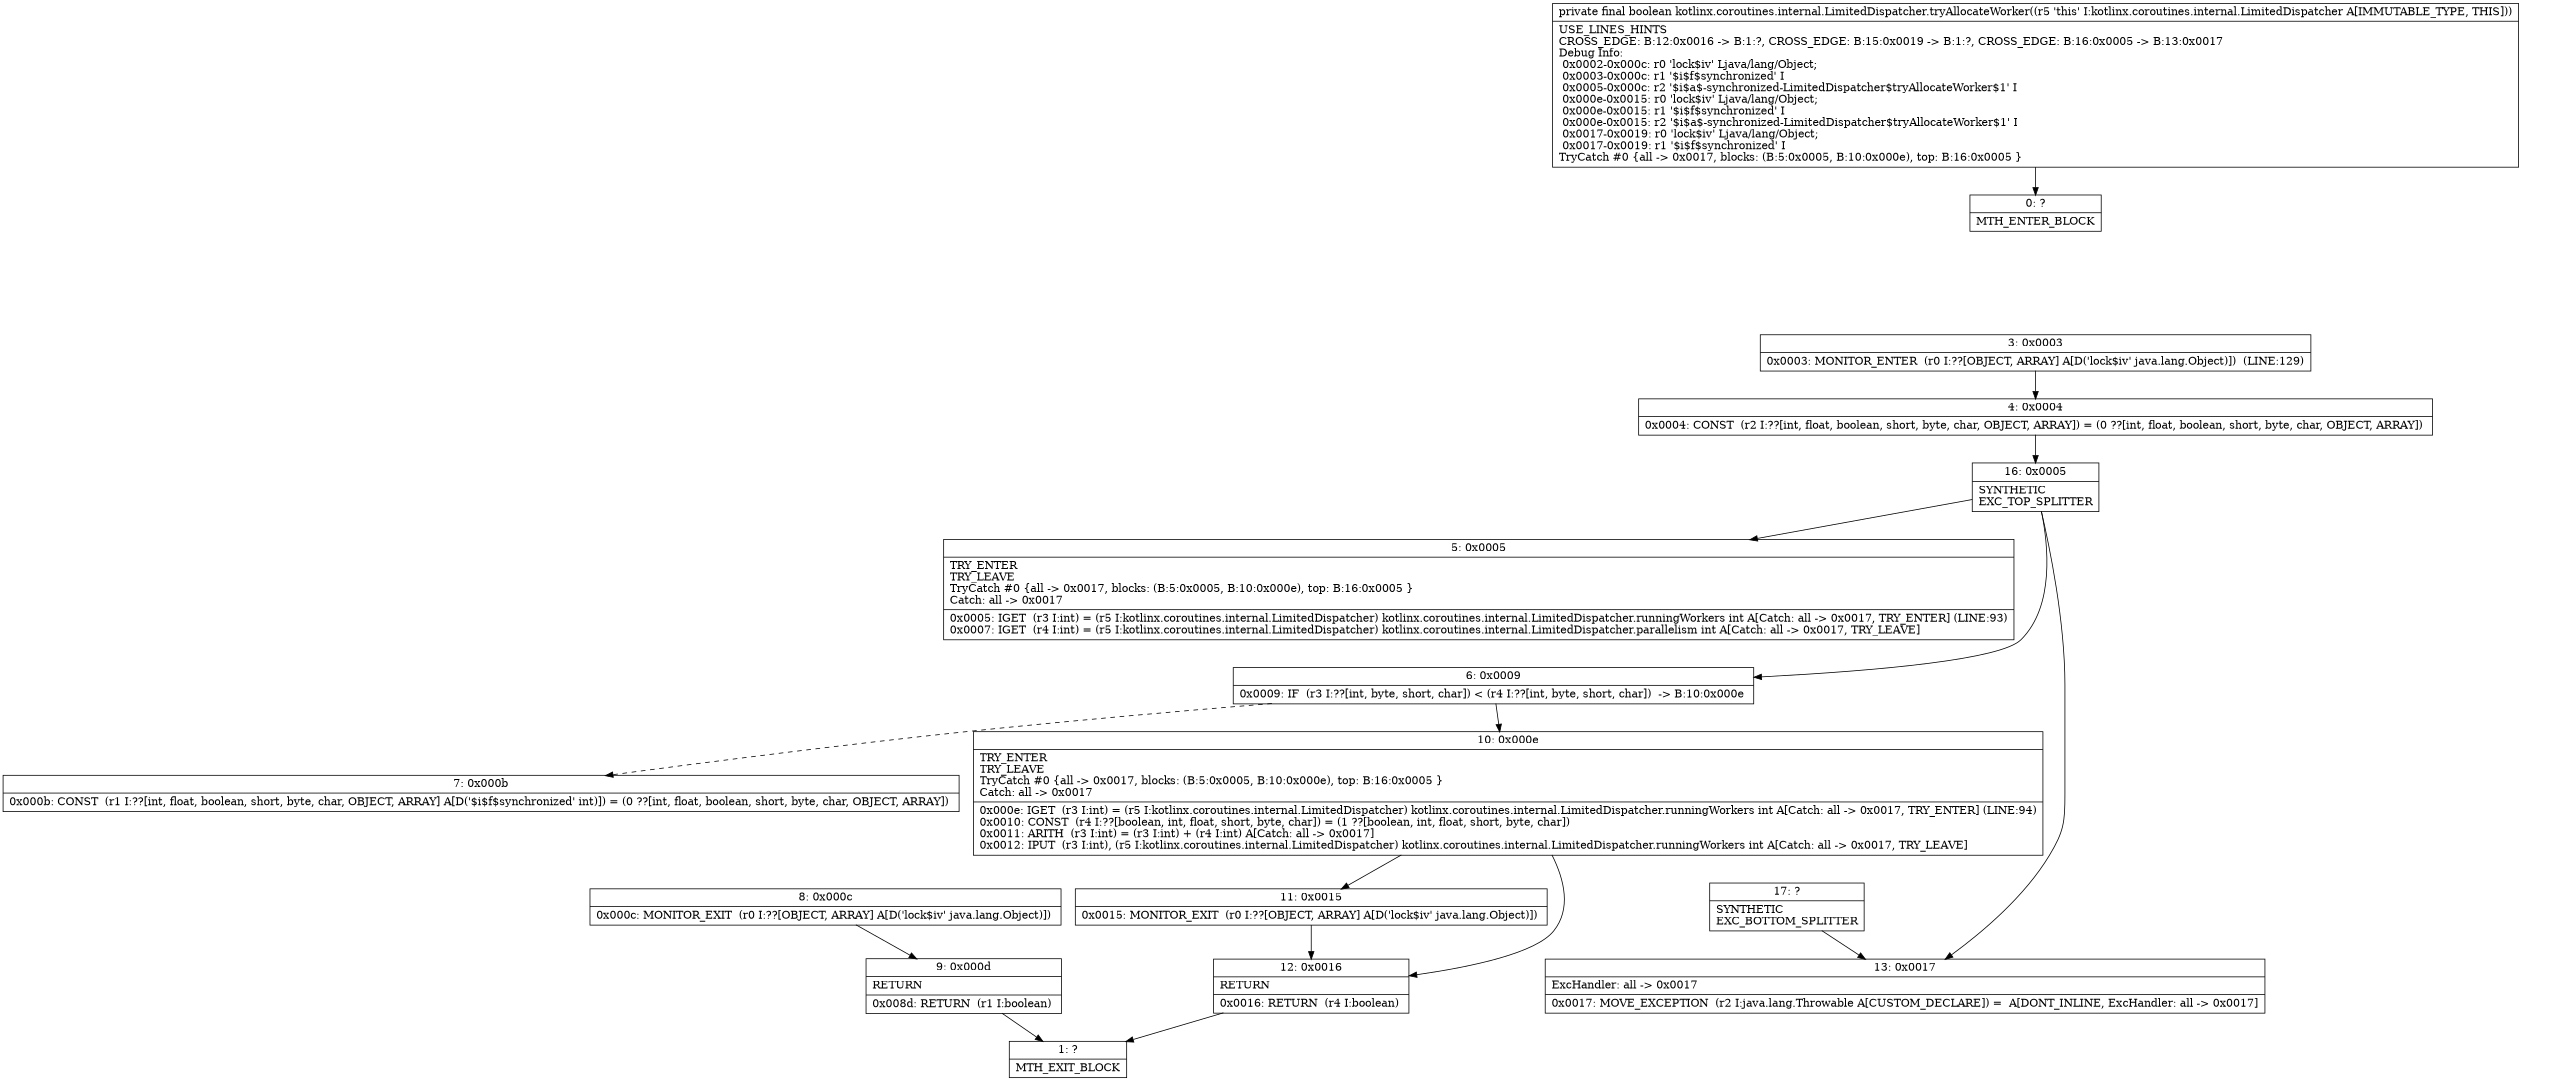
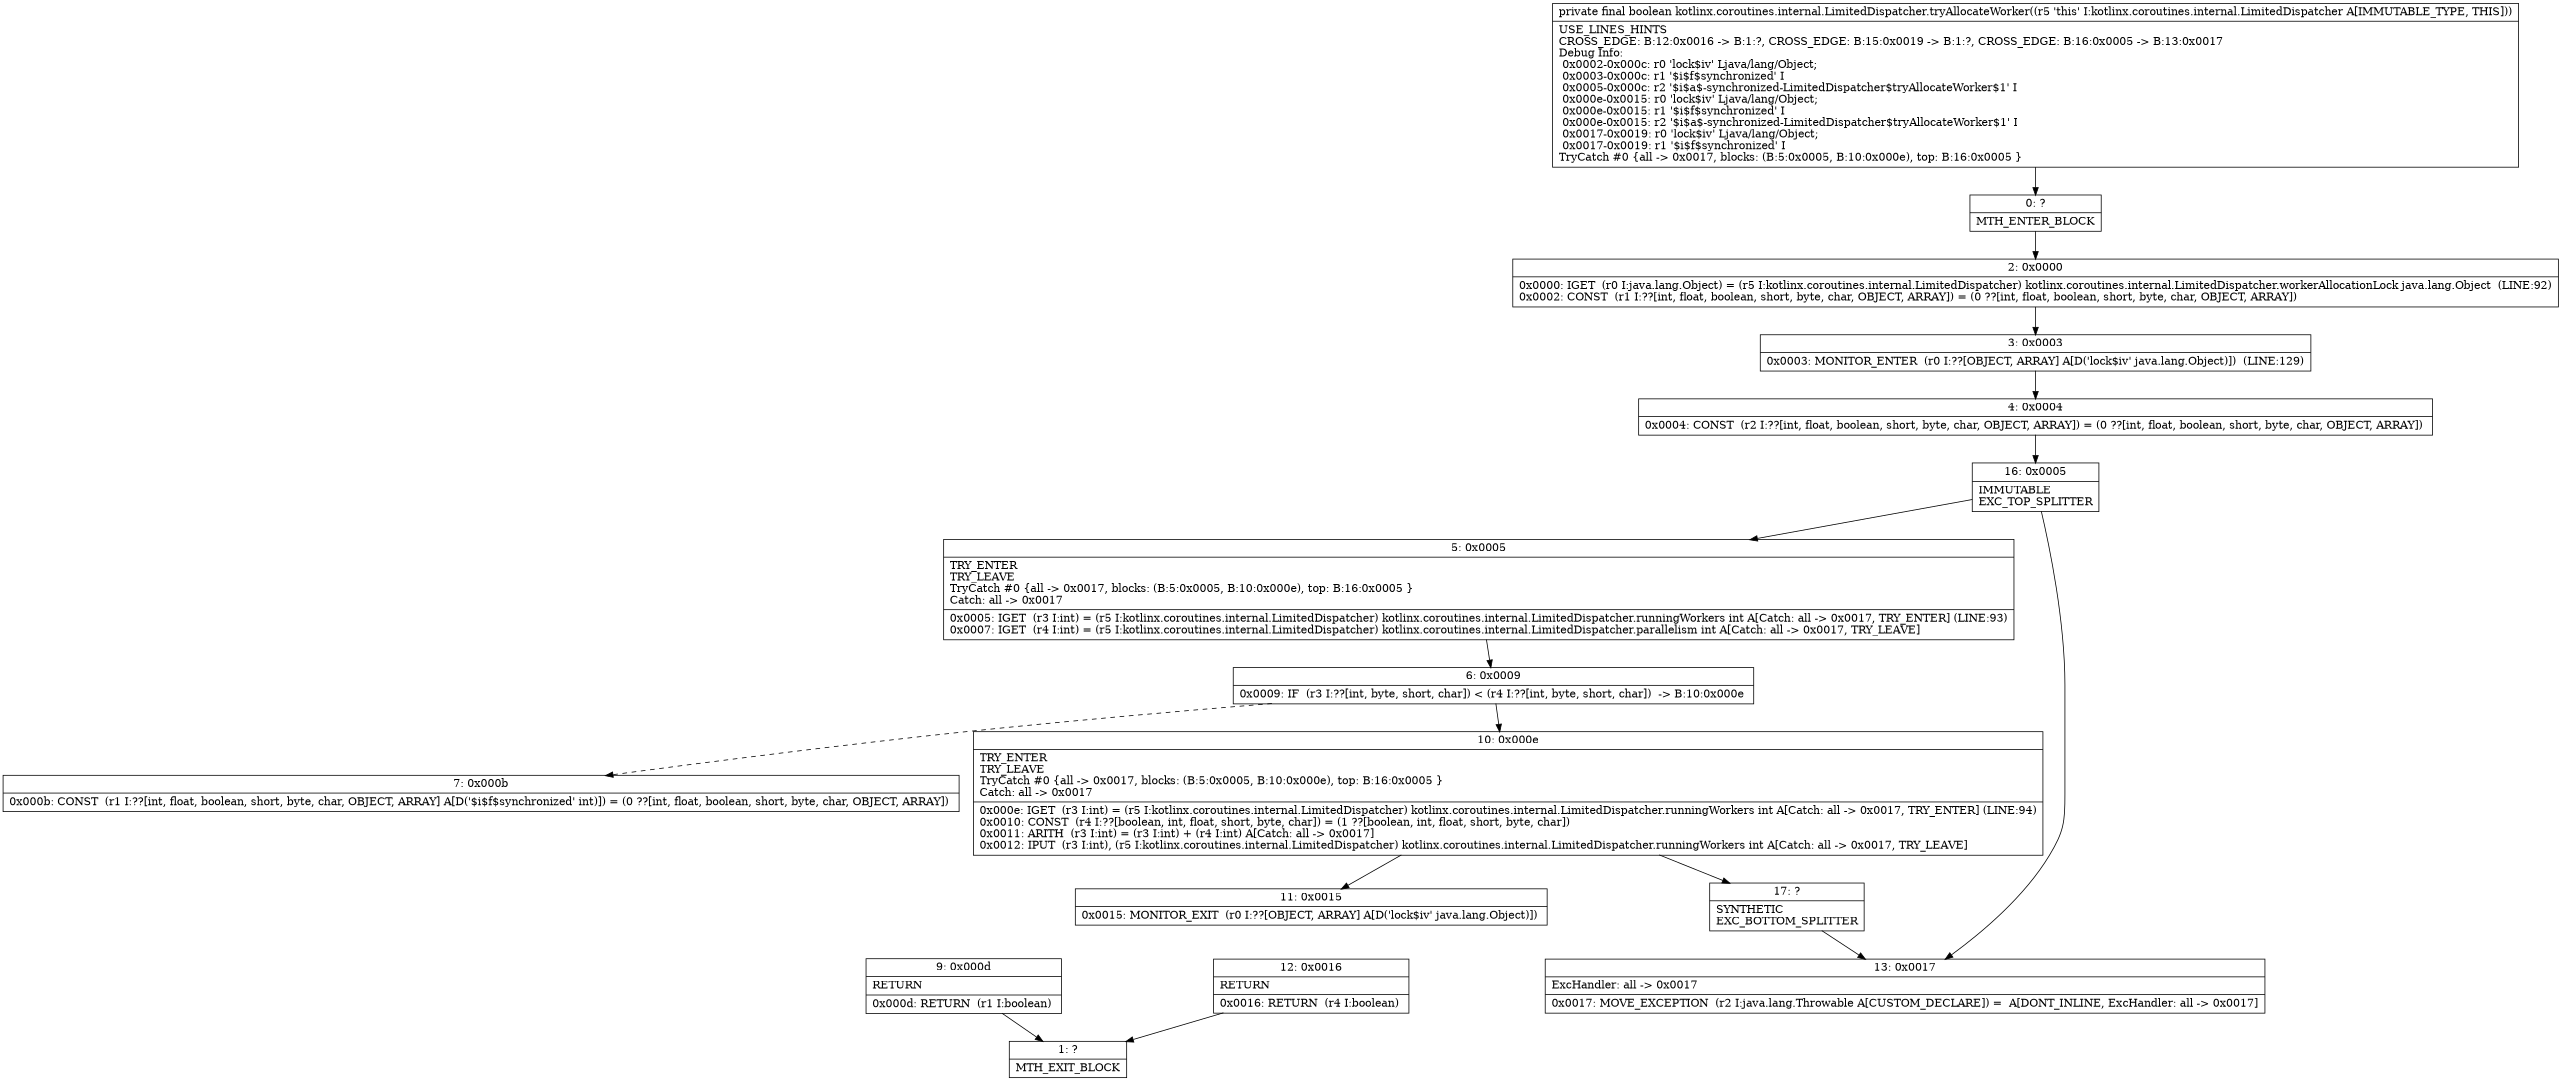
node "2: 0x0000": added
node "16: 0x0005": text "SYNTHETIC" -> "IMMUTABLE"
edge "16: 0x0005" -> "6: 0x0009": now "5: 0x0005" -> "6: 0x0009"
node "8: 0x000c": removed
edge "11: 0x0015" -> "12: 0x0016": removed
edge "10: 0x000e" -> "12: 0x0016": now "10: 0x000e" -> "17: ?"
node "9: 0x000d": text "0x008d: RETURN  (r1 I:boolean)" -> "0x000d: RETURN  (r1 I:boolean)"
